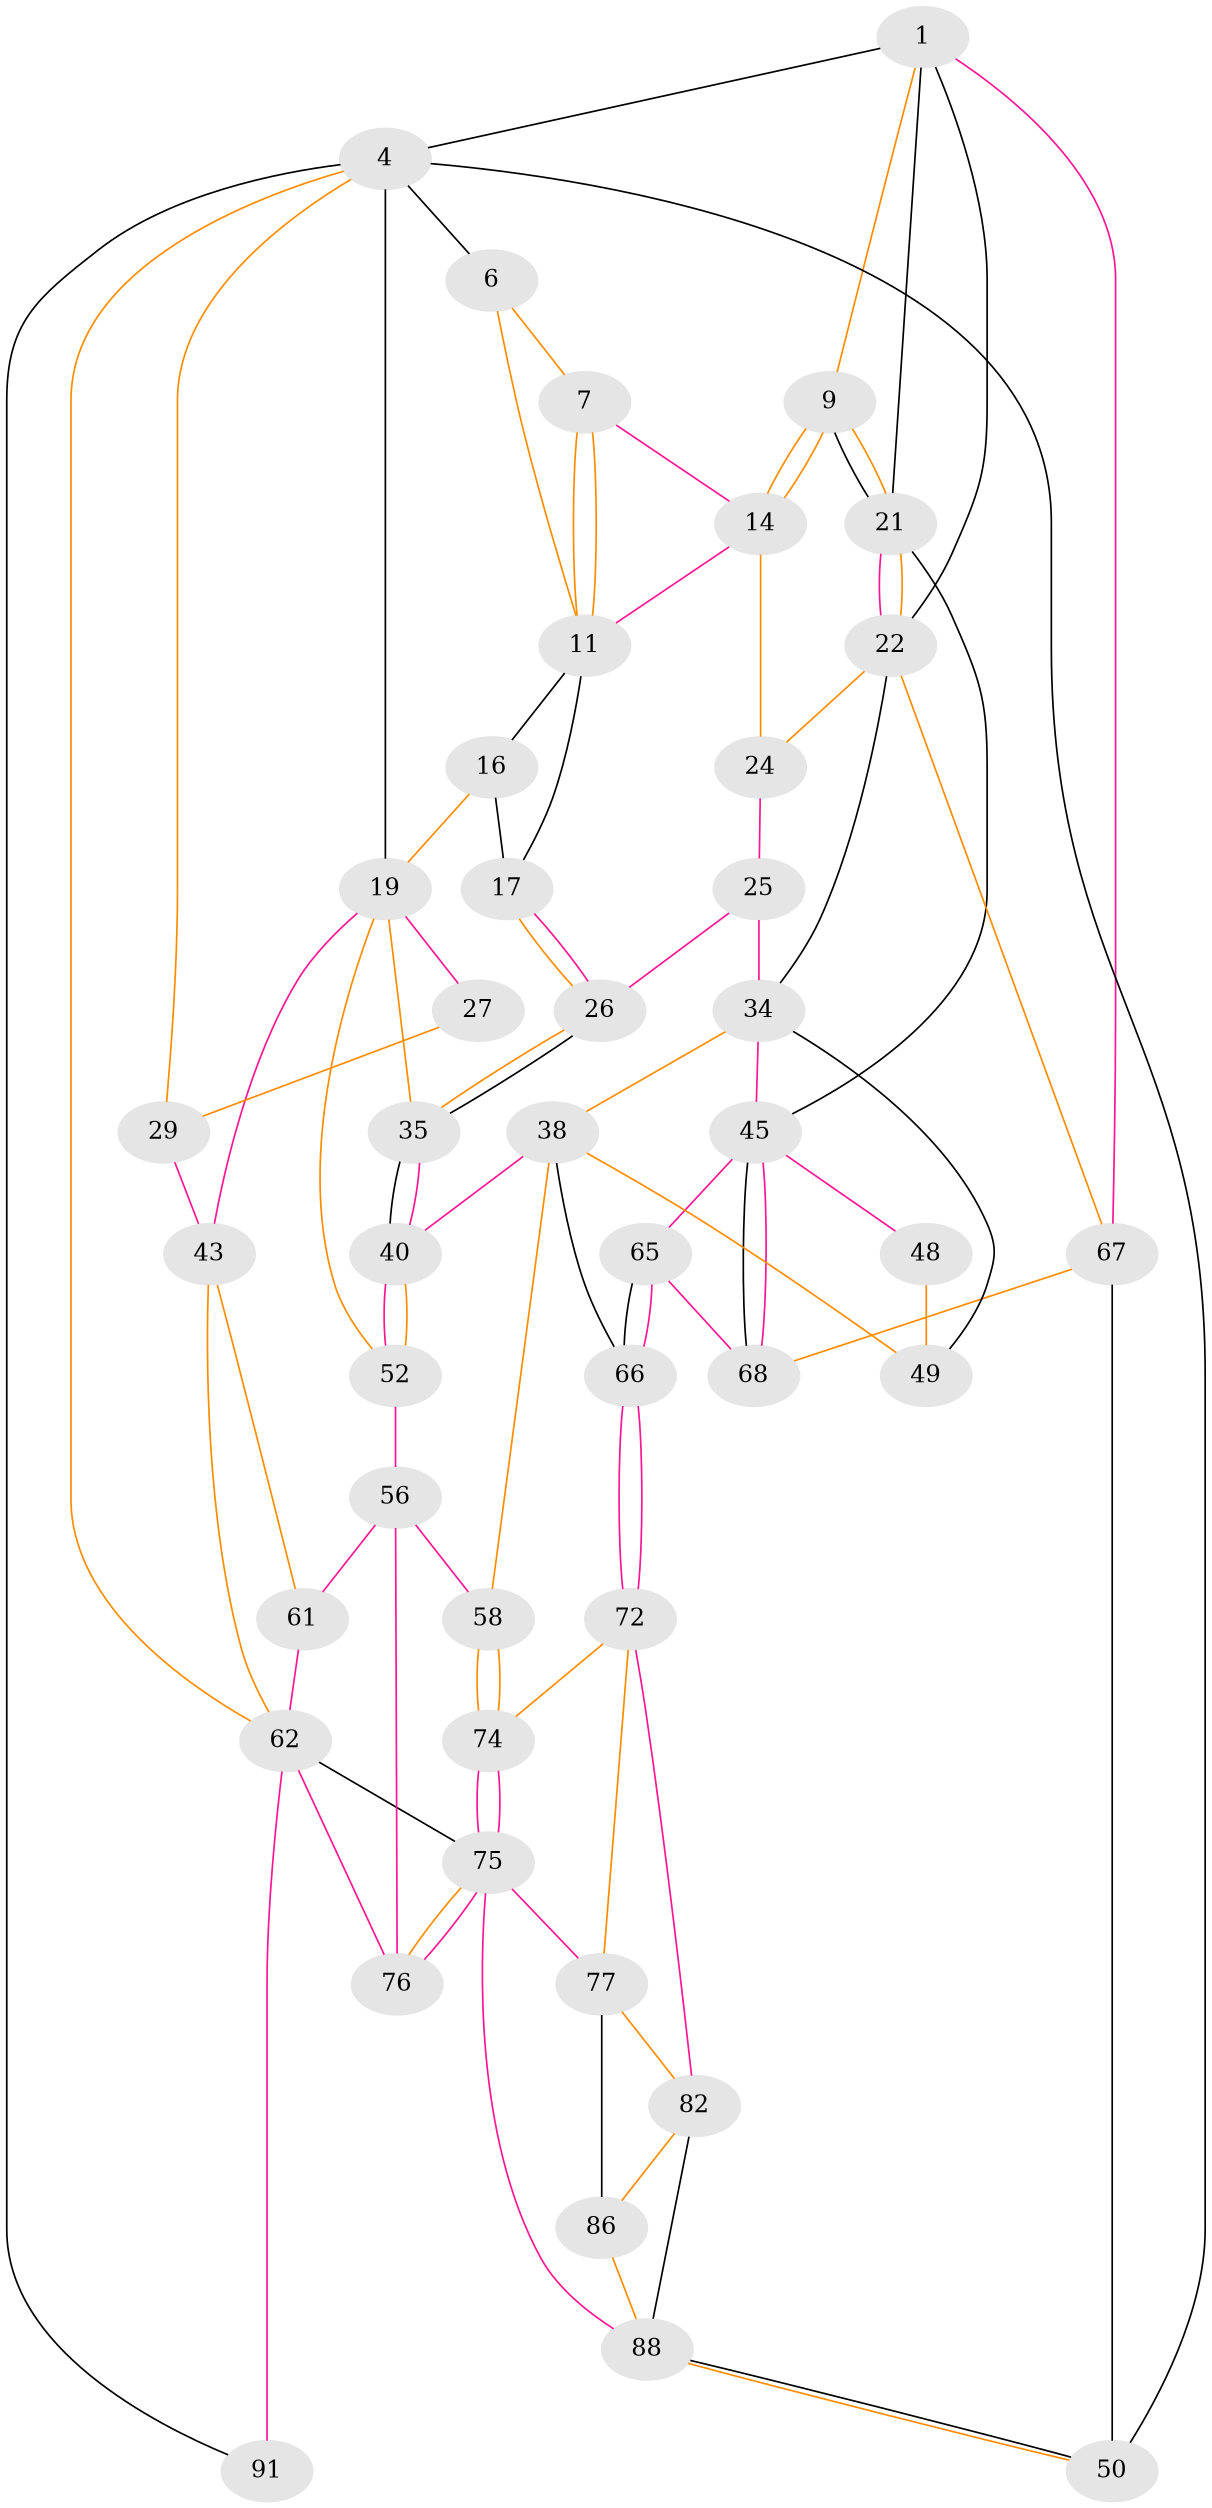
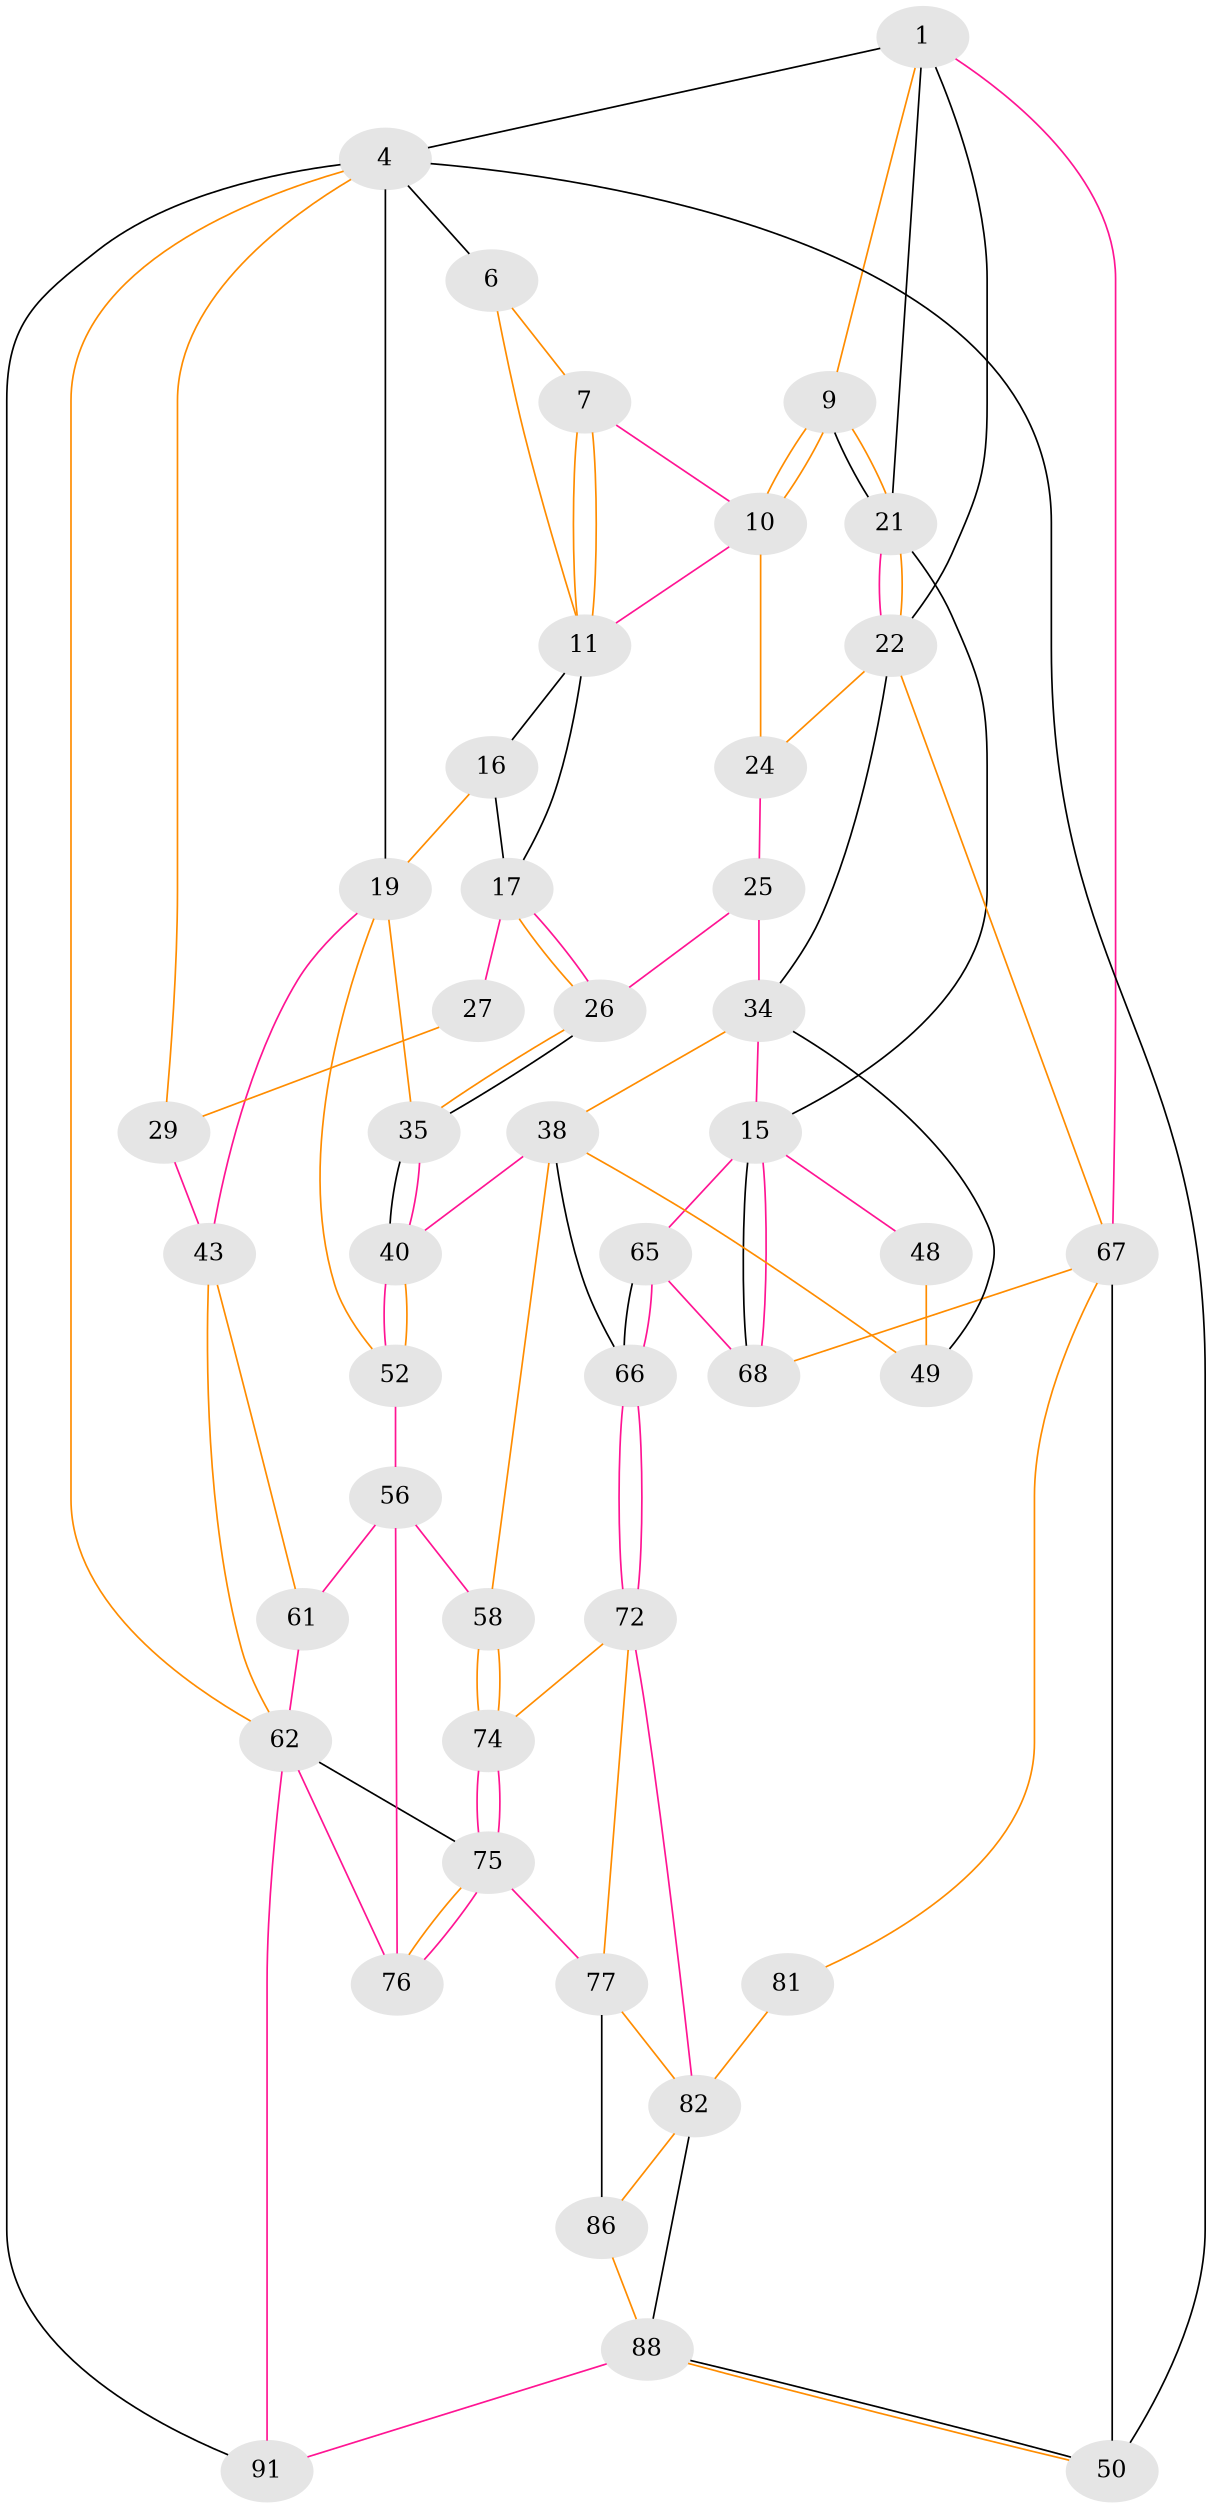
node "14": label "14" -> "10"
edge "19" -- "27": now "17" -- "27"
node "45": label "45" -> "15"
node "81": added
edge "75" -- "88": now "91" -- "88"
